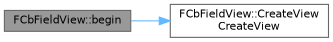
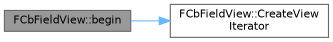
node "FCbFieldView::CreateView CreateView": label "FCbFieldView::CreateView CreateView" -> "FCbFieldView::CreateView Iterator"
